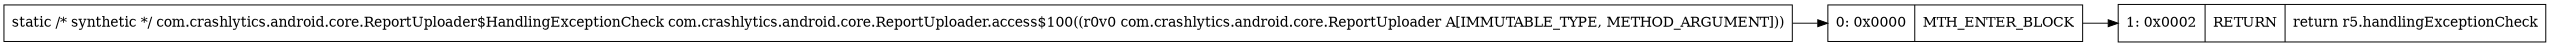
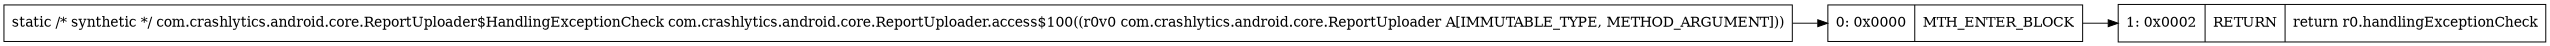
node "1: 0x0002": text "return r5.handlingExceptionCheck" -> "return r0.handlingExceptionCheck"
